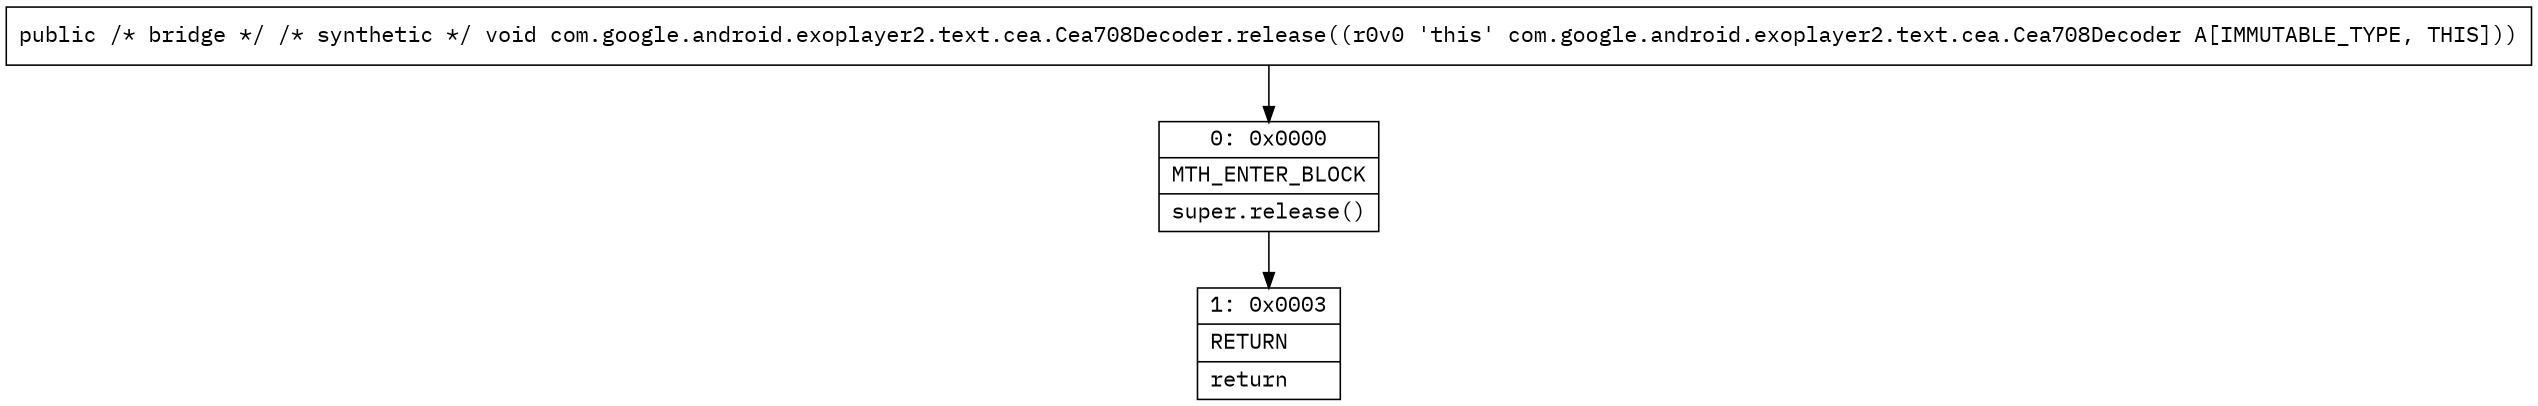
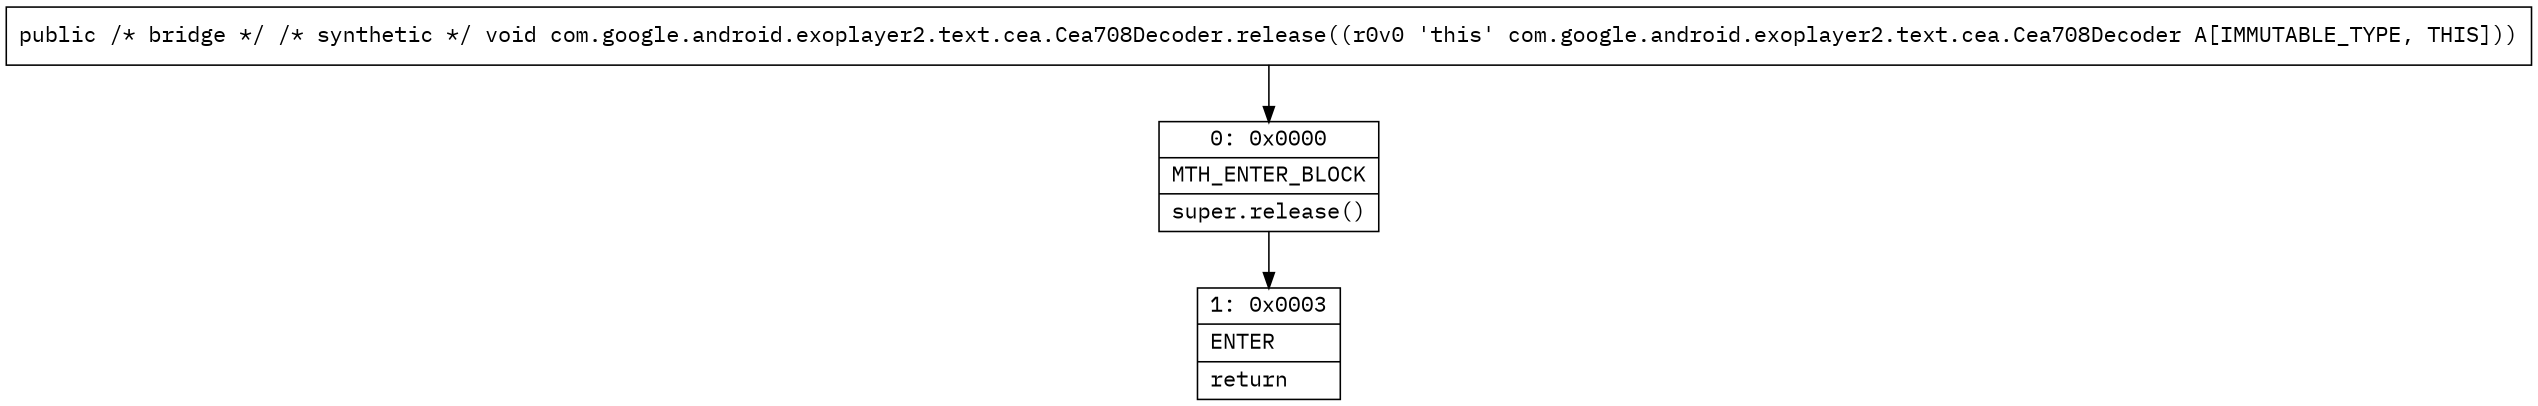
node "1: 0x0003": text "RETURN" -> "ENTER"
